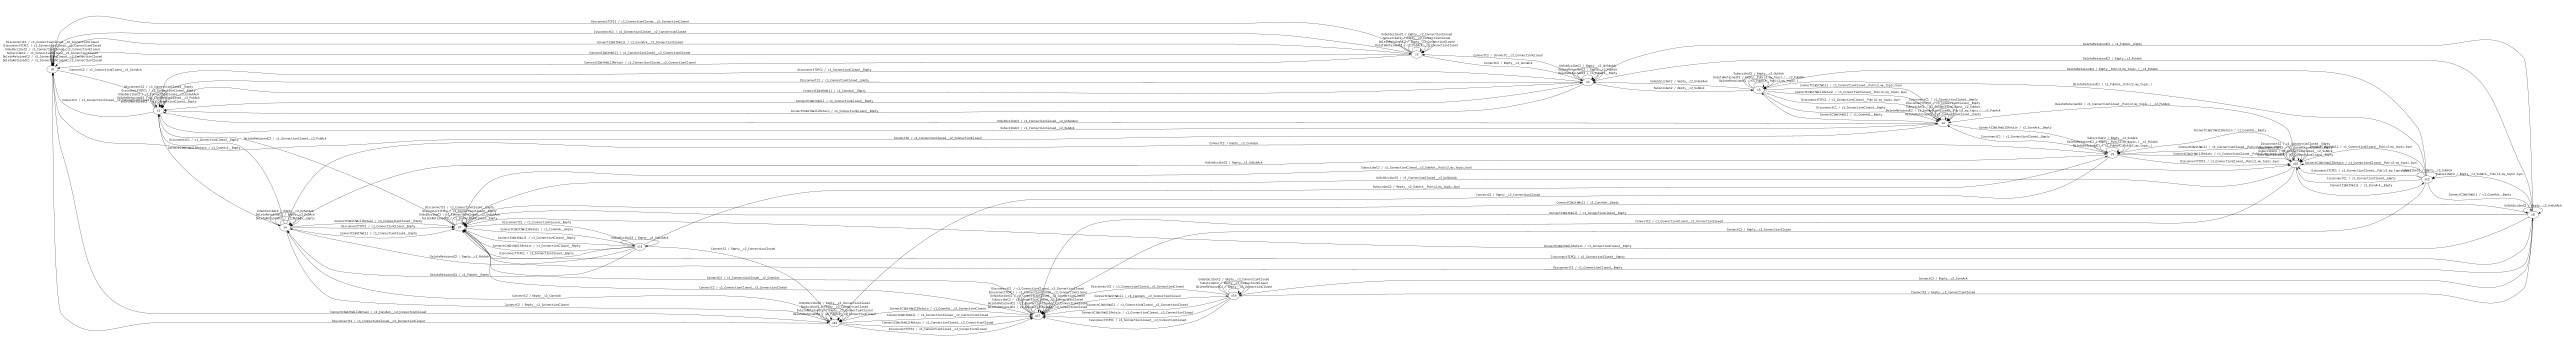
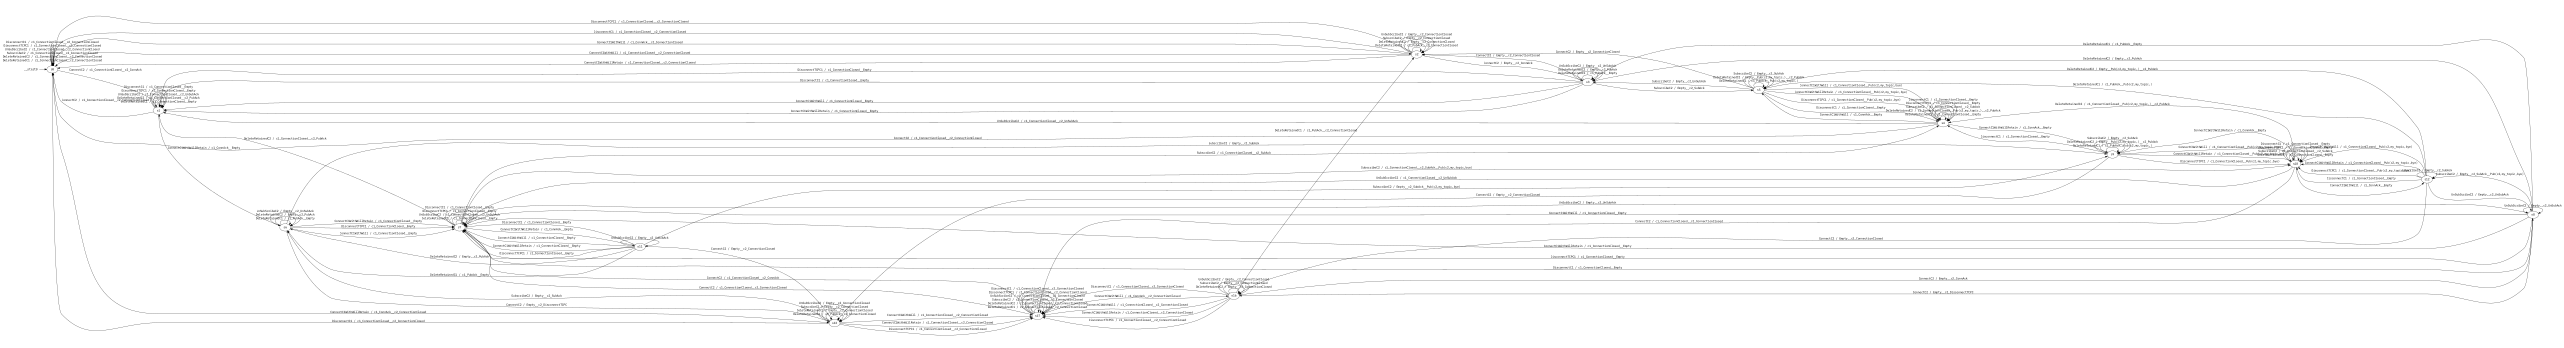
edge "s5" -> "s2": added, label "ConnectC2 / Empty__c2_ConnectionClosed"
edge "s3" -> "s2": label "ConnectC2 / ConnectC__c2_ConnectionClosed" -> "ConnectC2 / Empty__c2_ConnectionClosed"
node "__start0": added
edge "s5" -> "s3": label "UnSubScribeC2 / Empty__c2_UnSubAck" -> "SubscribeC2 / Empty__c2_UnSubAck"
edge "s1" -> "s3": removed, label "ConnectC1WithWill / c1_ConnAck__Empty"
edge "s1" -> "s4": now "s7" -> "s4"
edge "s6" -> "s9": label "ConnectC2 / Empty__c2_ConnAck" -> "SubscribeC2 / Empty__c2_SubAck"
edge "s6" -> "s1": removed, label "DisconnectC1 / c1_ConnectionClosed__Empty"
edge "s9" -> "s6": removed, label "UnSubScribeC2 / Empty__c2_UnSubAck"
edge "s16" -> "s2": added, label "DeleteRetainedC1 / c1_PubAck__c2_ConnectionClosed"
edge "s12" -> "s8": label "ConnectC1WithWill / c1_ConnAck__Empty" -> "UnSubScribeC2 / Empty__c2_UnSubAck"
edge "s7" -> "s8": label "ConnectC1WithWill / c1_ConnAck__Empty" -> "UnSubScribeC2 / Empty__c2_UnSubAck"
edge "s12" -> "s17": now "s12" -> "s16"
edge "s8" -> "s16": label "ConnectC2 / Empty__c2_ConnectionClosed" -> "ConnectC2 / Empty__c2_DisconnectTCPC"
edge "s13" -> "s6": label "ConnectC2 / Empty__c2_ConnAck" -> "SubscribeC2 / Empty__c2_SubAck"
edge "s6" -> "s13": label "ConnectC2 / Empty__c2_ConnectionClosed" -> "ConnectC2 / Empty__c2_DisconnectTCPC"
edge "s17" -> "s13": removed, label "ConnectC1WithWillRetain / c1_ConnAck__c2_ConnectionClosed"
